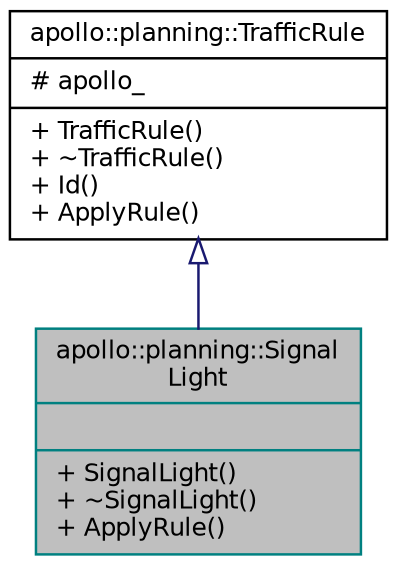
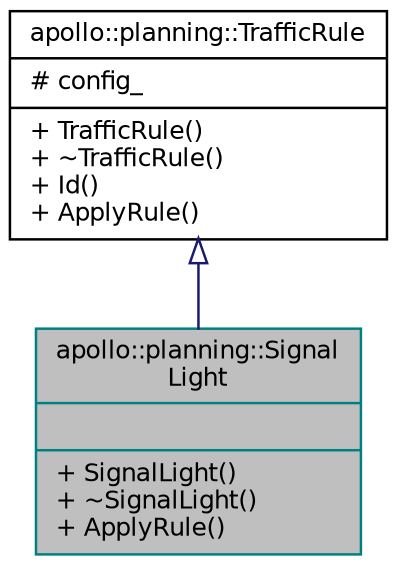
node "apollo::planning::TrafficRule": text "# apollo_" -> "# config_"
